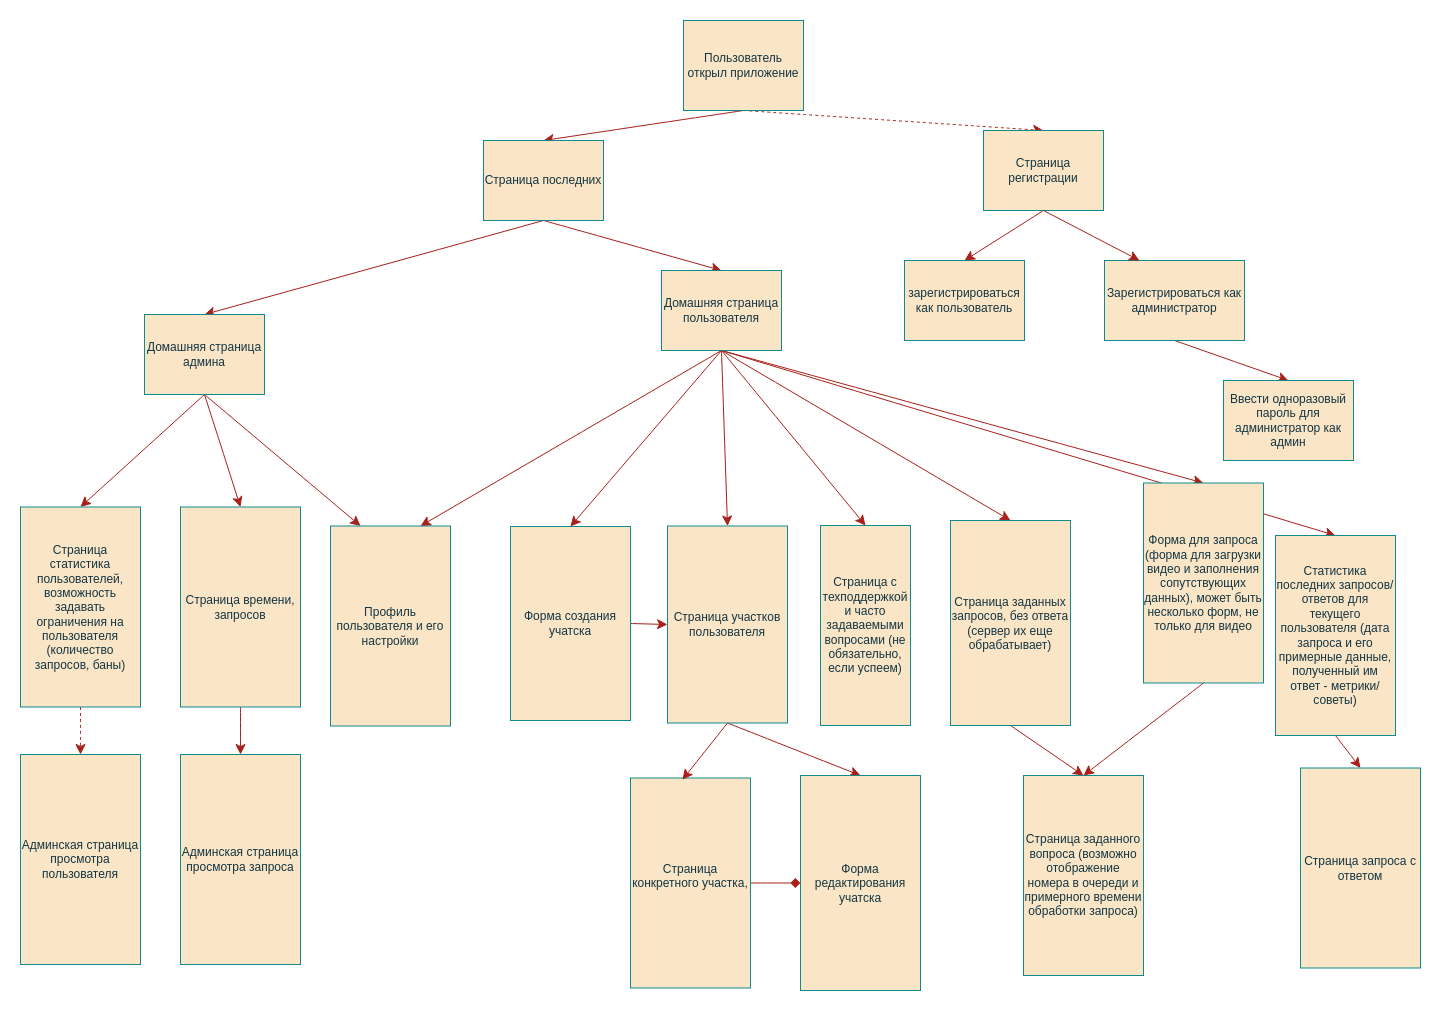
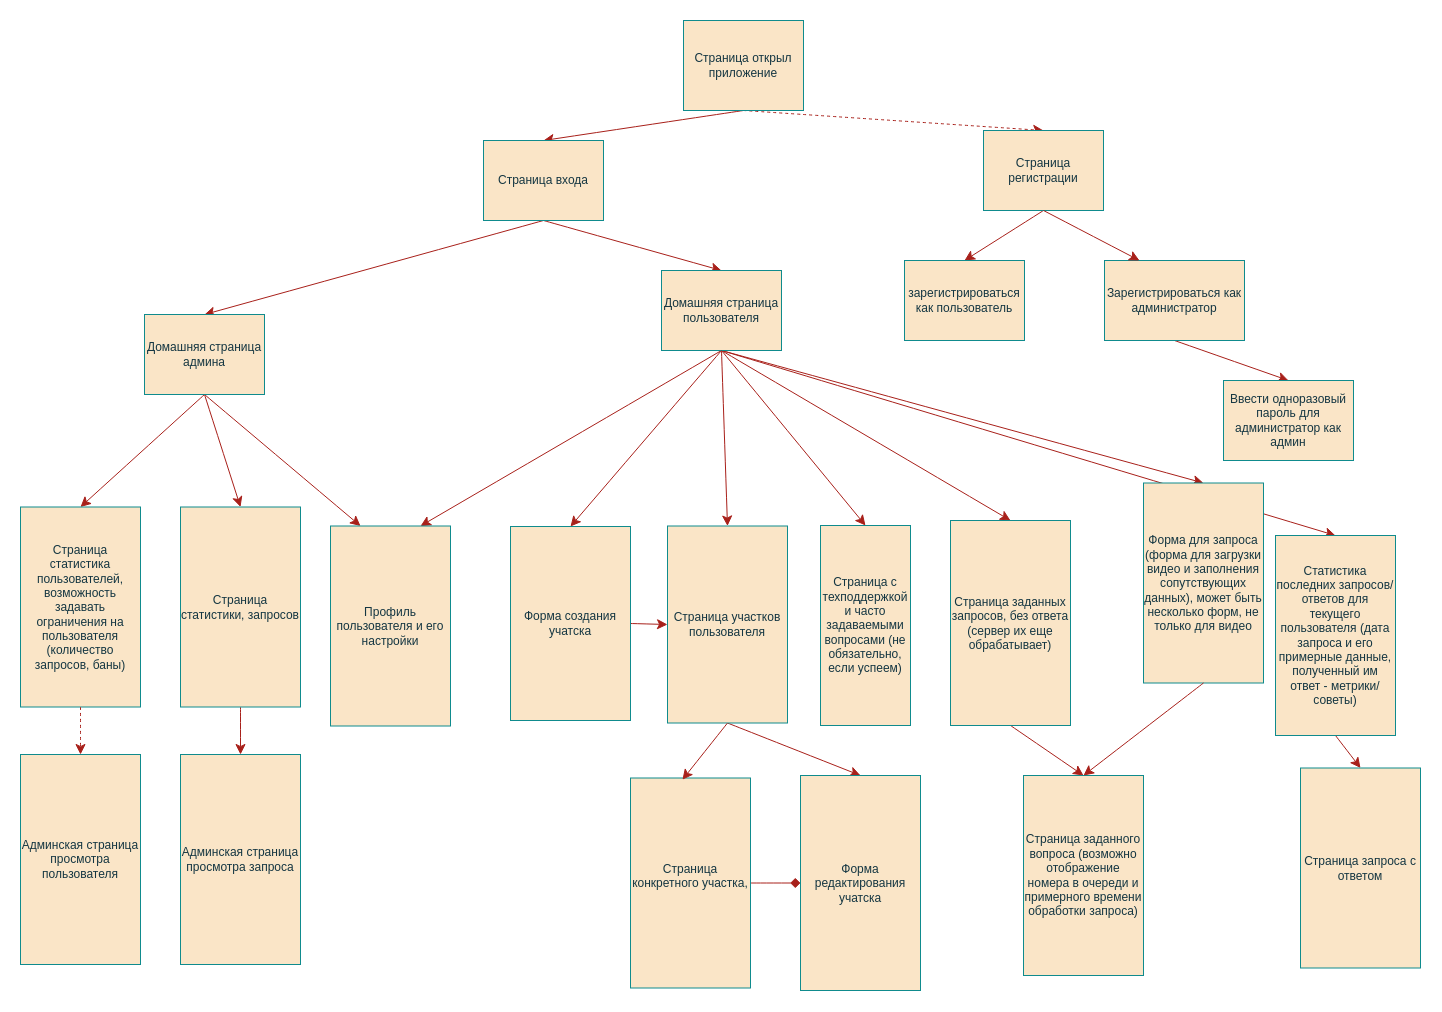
node "Пользователь открыл приложение": label "Пользователь открыл приложение" -> "Страница открыл приложение"
node "Страница последних": label "Страница последних" -> "Страница входа"
node "Страница времени, запросов": label "Страница времени, запросов" -> "Страница статистики, запросов"
